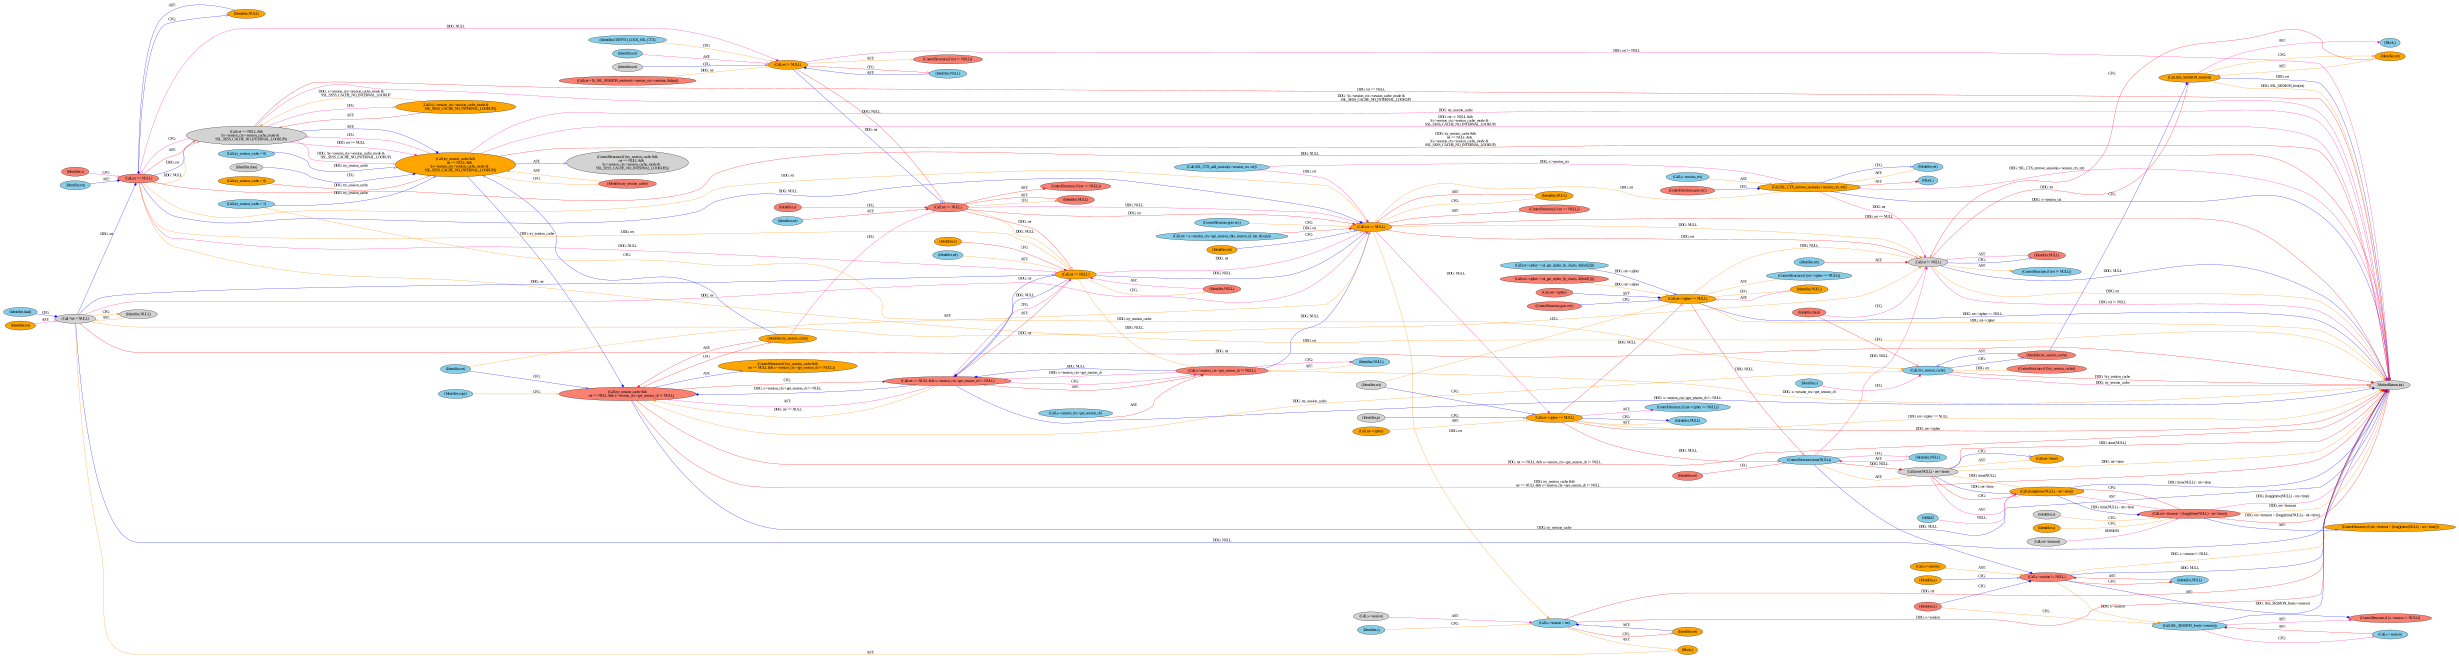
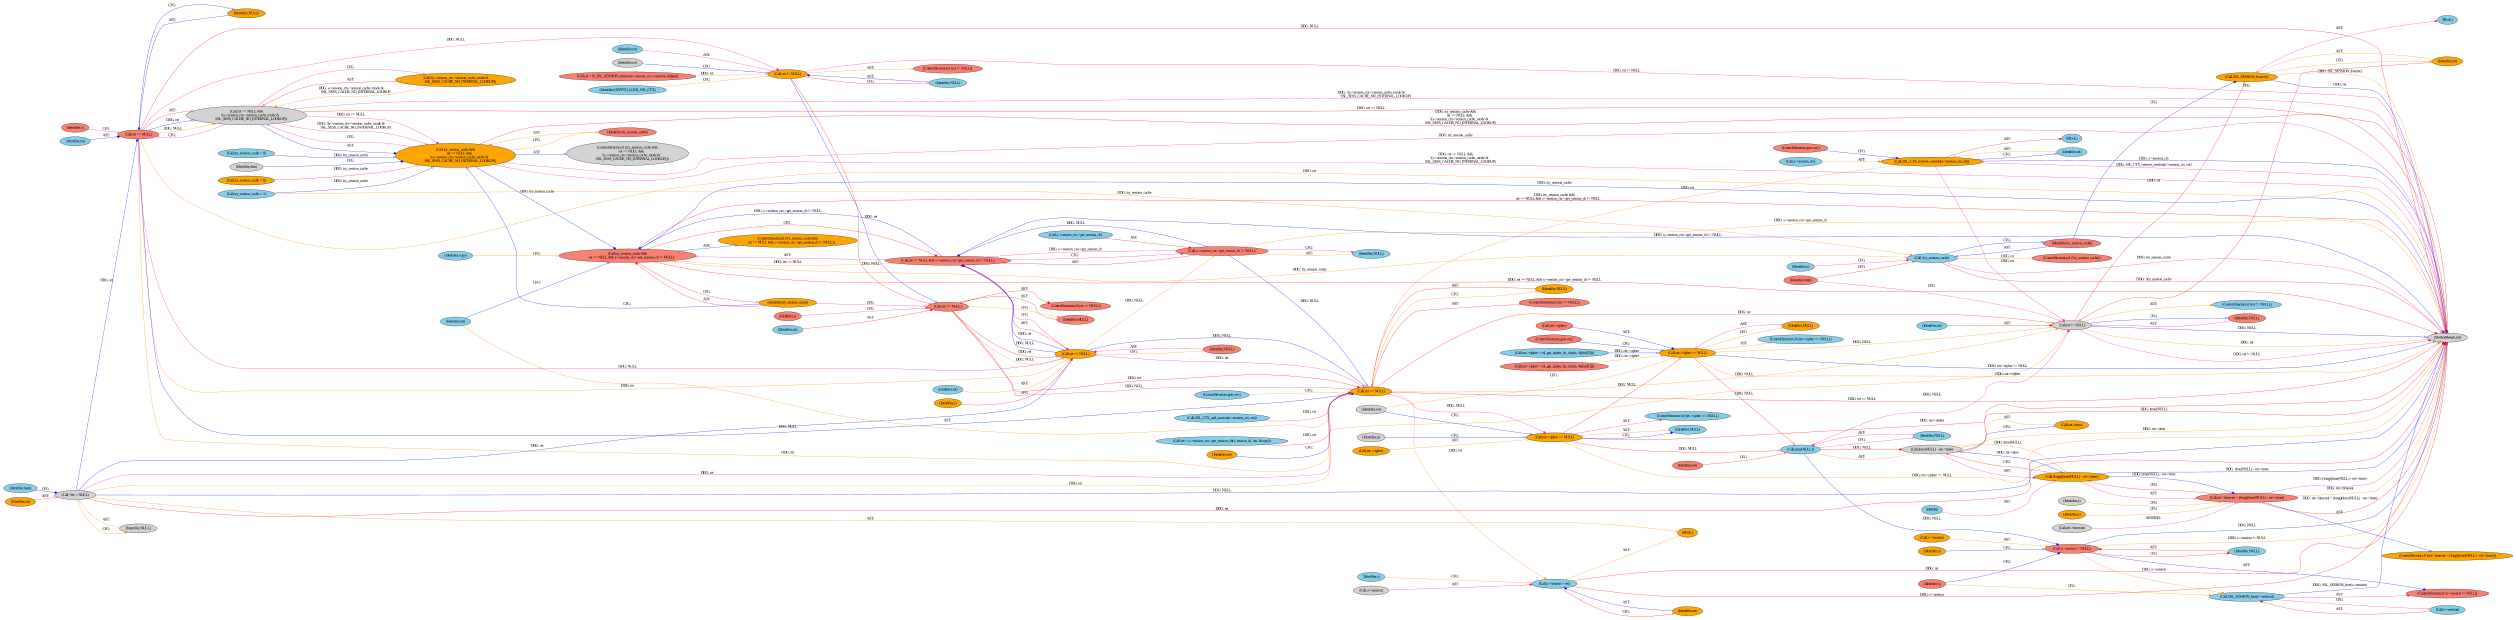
edge "(Call,SSL_CTX_add_session(s->session_ctx, ret))" -> "(Call,SSL_CTX_remove_session(s->session_ctx, ret))": removed, label "DDG: s->session_ctx"
node "(ControlStructure,time(NULL))": label "(ControlStructure,time(NULL))" -> "(Call,time(NULL))"
edge "1000432" -> "(Call,(long)(time(NULL) - ret->time))": label "NULL: " -> "AST: "
